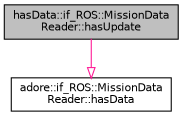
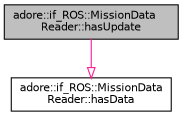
node "hasData::if_ROS::MissionData Reader::hasUpdate": label "hasData::if_ROS::MissionData Reader::hasUpdate" -> "adore::if_ROS::MissionData Reader::hasUpdate"
